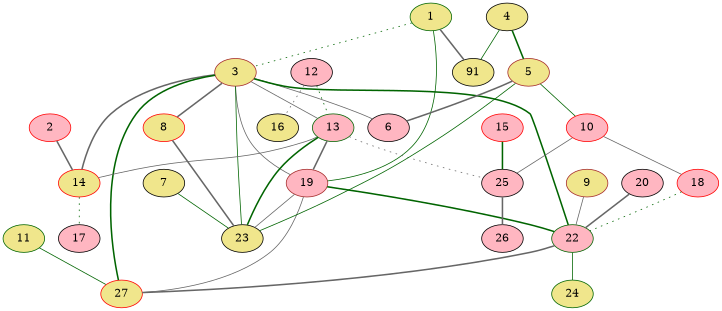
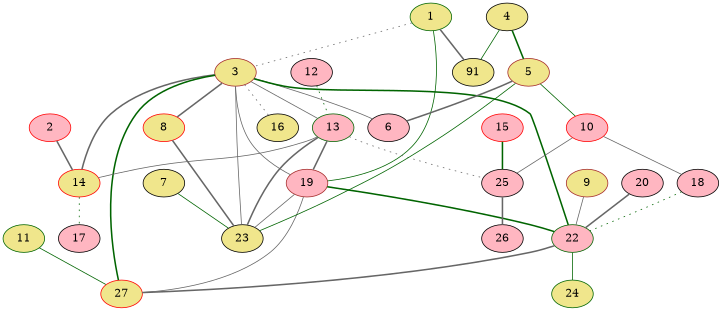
edge "1" -- "3": color darkgreen -> gray40
edge "12" -- "16": now "3" -- "16"
edge "3" -- "23": color darkgreen -> gray40
edge "13" -- "23": color darkgreen -> gray40
node "18": color red -> black
